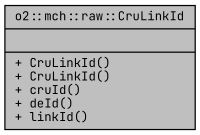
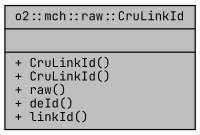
node "o2::mch::raw::CruLinkId": text "+ cruId()" -> "+ raw()"
